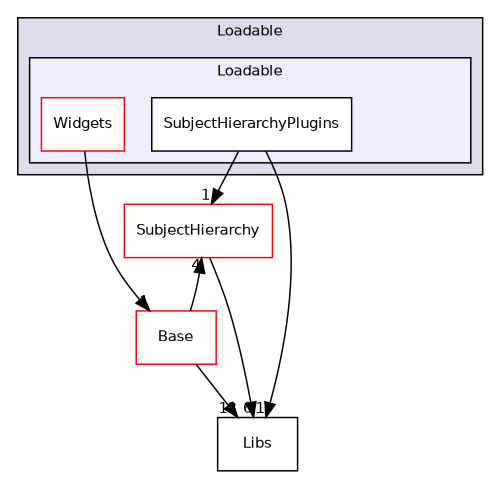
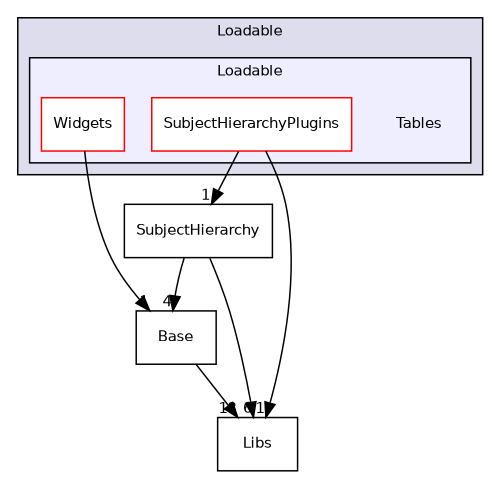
node "SubjectHierarchyPlugins": color black -> red
node "Tables": added
node "SubjectHierarchy": color red -> black
edge "Base" -> "SubjectHierarchy": reversed
node "Base": color red -> black
